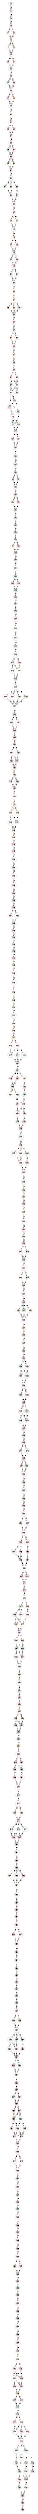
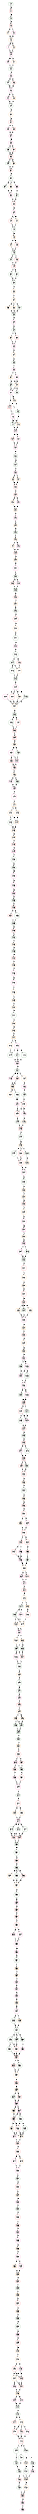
node "S219": removed
